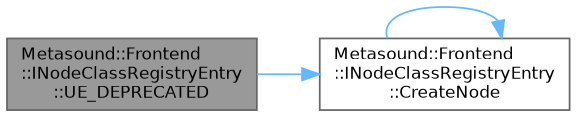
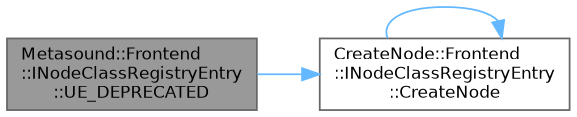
node "Metasound::Frontend ::INodeClassRegistryEntry ::CreateNode": label "Metasound::Frontend ::INodeClassRegistryEntry ::CreateNode" -> "CreateNode::Frontend ::INodeClassRegistryEntry ::CreateNode"
